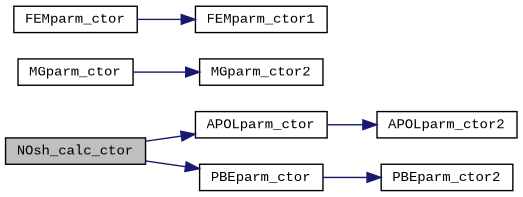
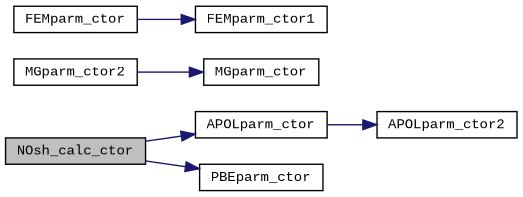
edge "MGparm_ctor" -> "MGparm_ctor2": reversed
node "PBEparm_ctor2": removed
